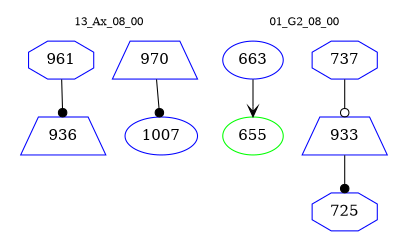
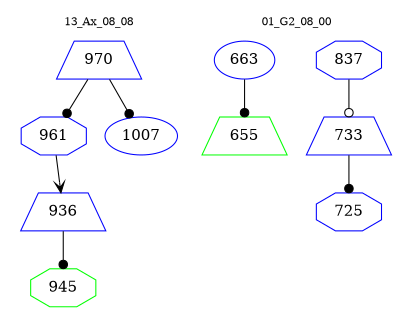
cluster "13_Ax_08_00": label "13_Ax_08_00" -> "13_Ax_08_08"
node "737": label "737" -> "837"
edge "663" -> "655": arrowhead vee -> dot
edge "961" -> "936": arrowhead dot -> vee
edge "970" -> "961": added
node "655": shape ellipse -> trapezium
node "933": label "933" -> "733"
node "945": added
